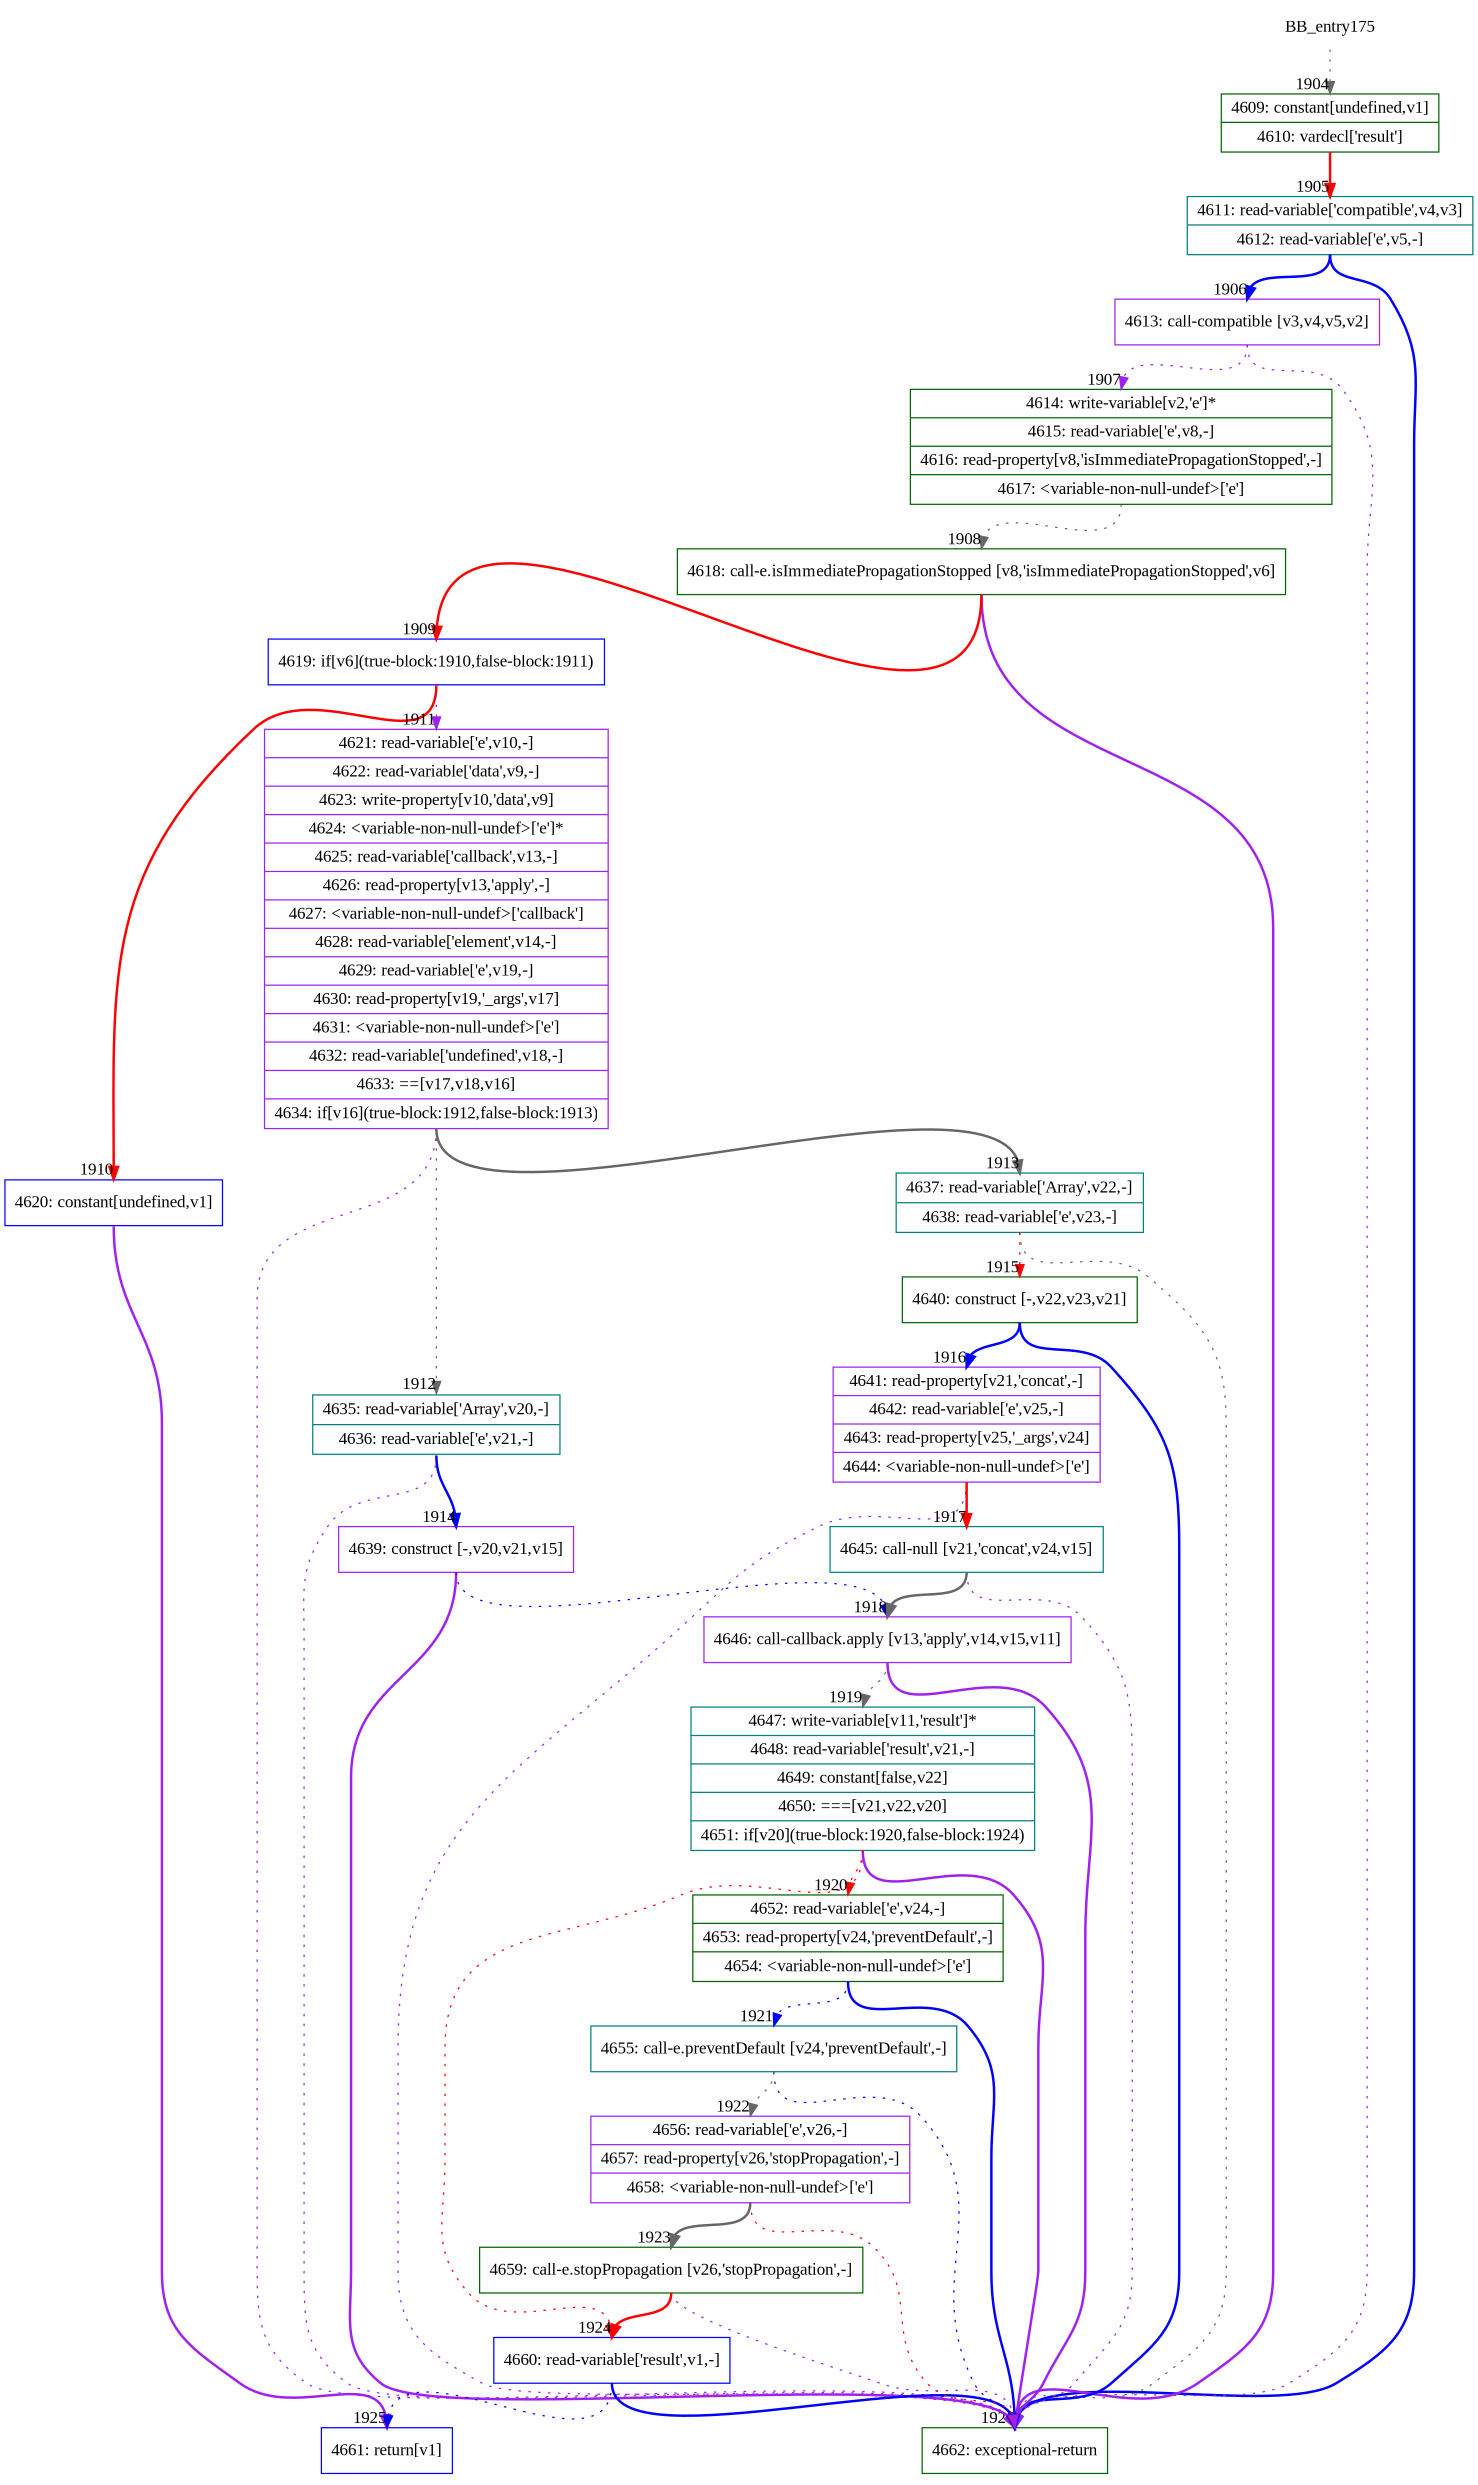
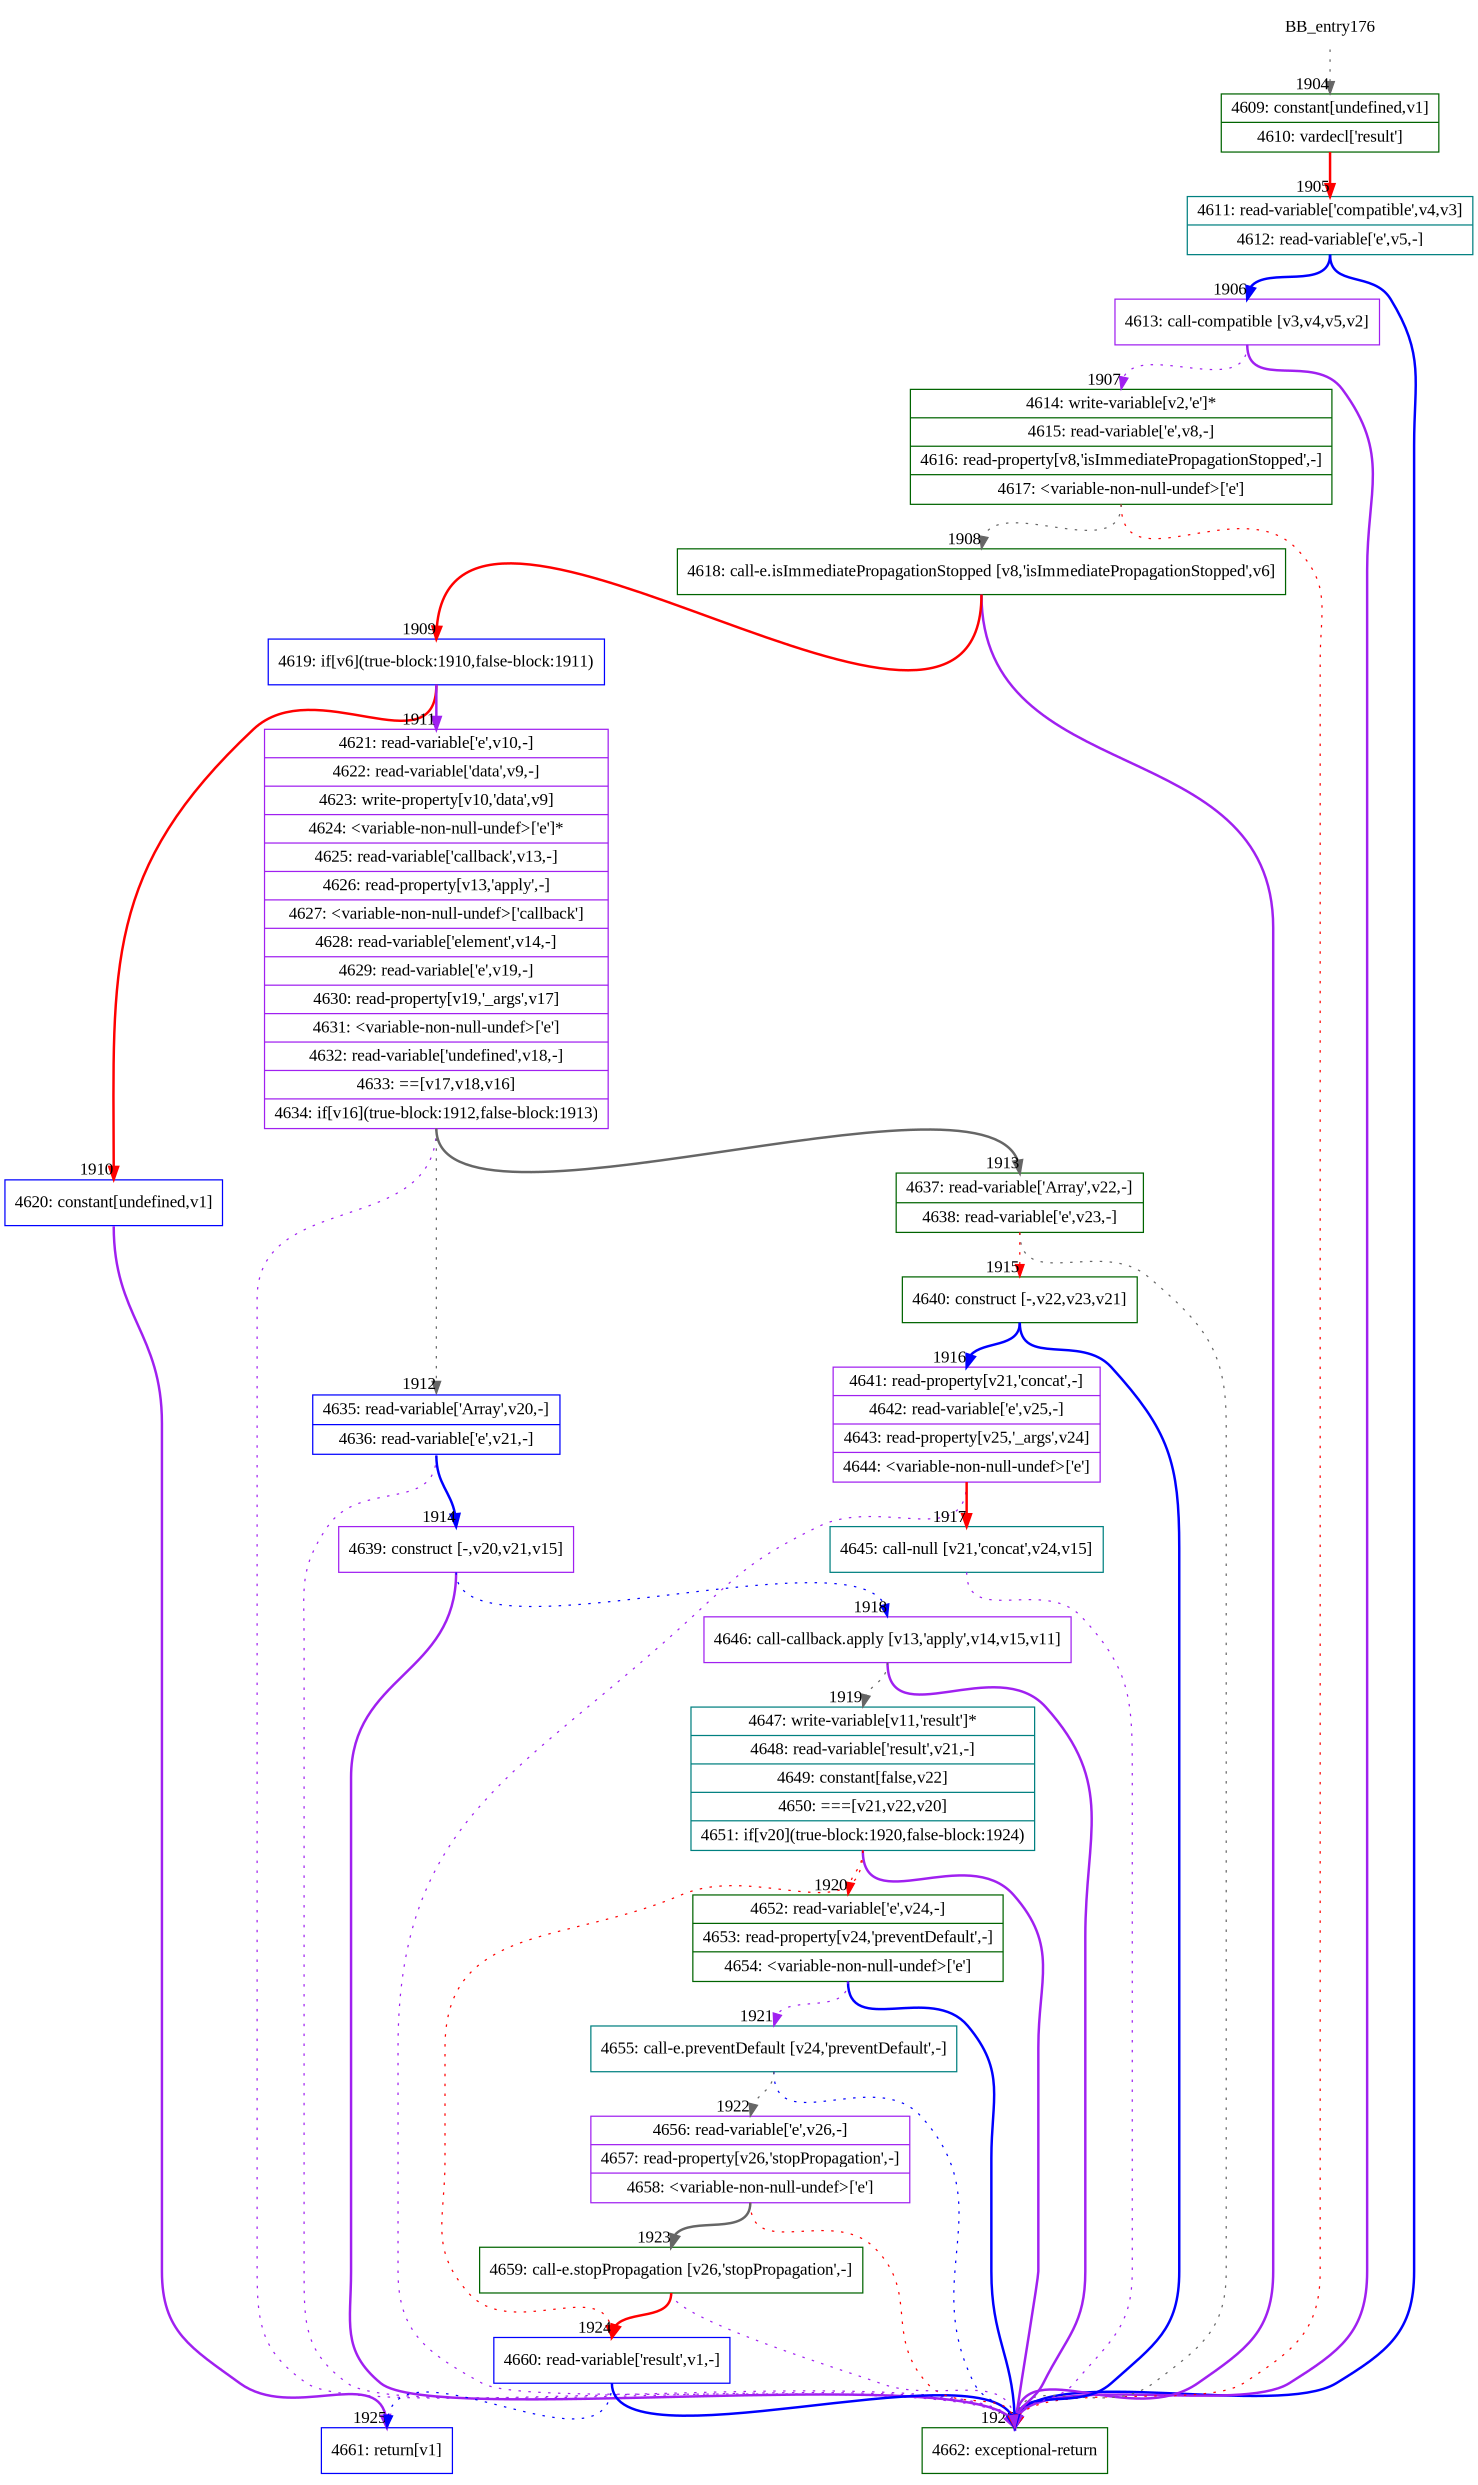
node "BB_entry175": label "BB_entry175" -> "BB_entry176"
edge "4619: if[v6](true-block:1910,false-block:1911)" -> "4621: read-variable['e',v10,-]": style dotted -> bold
node "4637: read-variable['Array',v22,-]": color teal -> darkgreen
node "4635: read-variable['Array',v20,-]": color teal -> blue
edge "4613: call-compatible [v3,v4,v5,v2]" -> "4662: exceptional-return": style dotted -> bold
edge "4614: write-variable[v2,'e']*" -> "4662: exceptional-return": added
edge "4645: call-null [v21,'concat',v24,v15]" -> "4646: call-callback.apply [v13,'apply',v14,v15,v11]": removed
edge "4652: read-variable['e',v24,-]" -> "4655: call-e.preventDefault [v24,'preventDefault',-]": color blue -> purple
